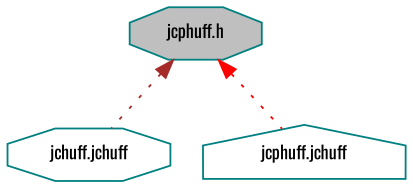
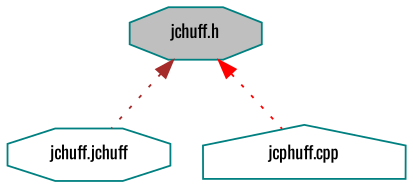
node "jcphuff.h": label "jcphuff.h" -> "jchuff.h"
node "jcphuff.jchuff": label "jcphuff.jchuff" -> "jcphuff.cpp"
